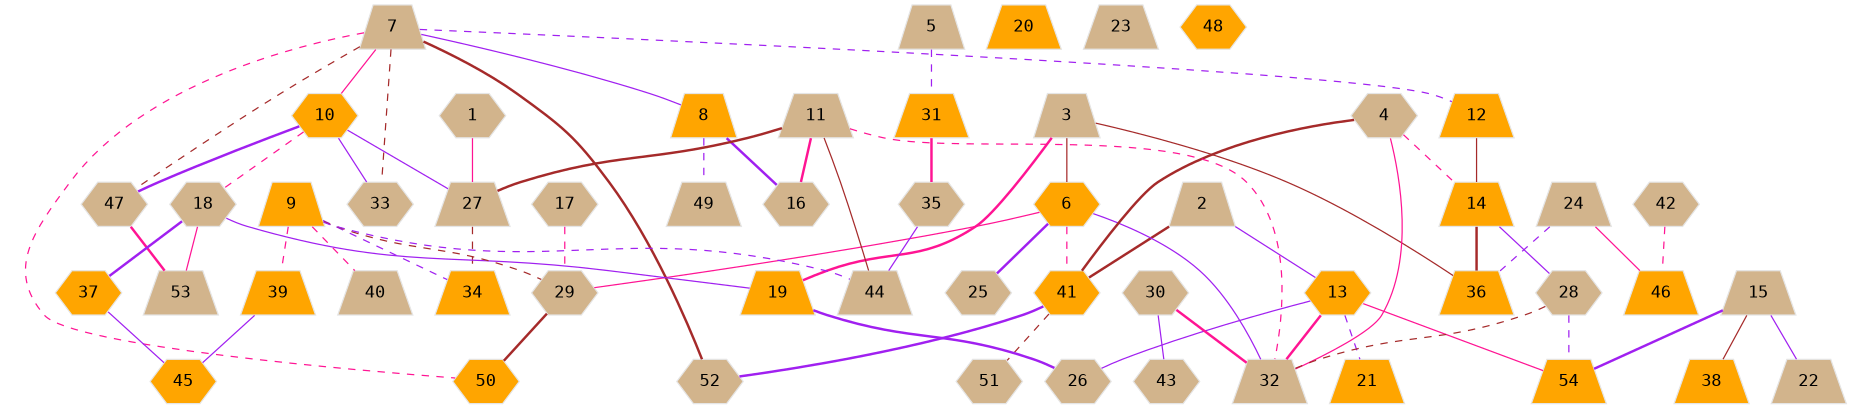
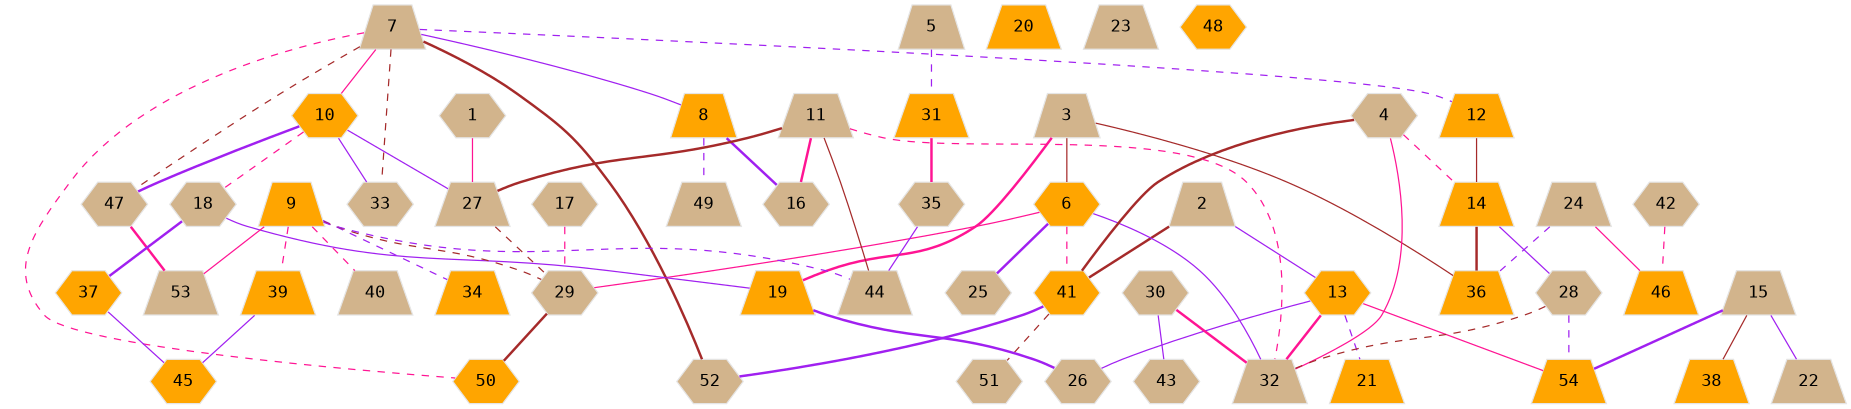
edge "27" -- "34": now "27" -- "29"
edge "18" -- "53": now "9" -- "53"
